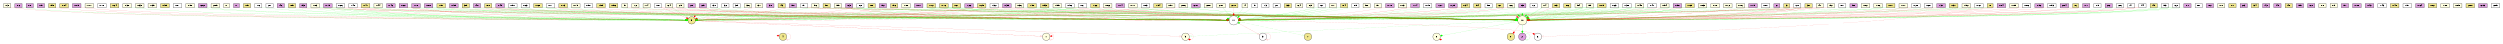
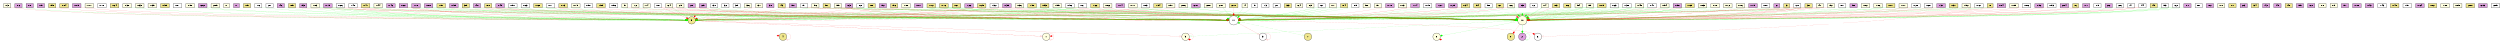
node "-196": fillcolor khaki -> white
